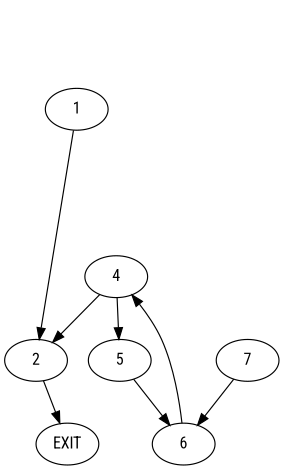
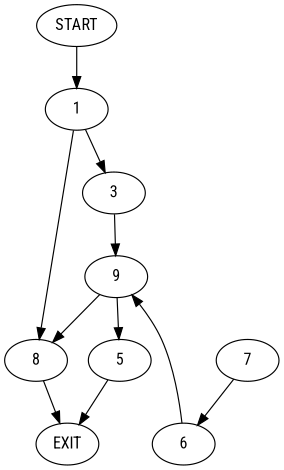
node "START": added
node "3": added
node "4": label "4" -> "9"
node "2": label "2" -> "8"
edge "5" -> "6": now "5" -> "EXIT"
